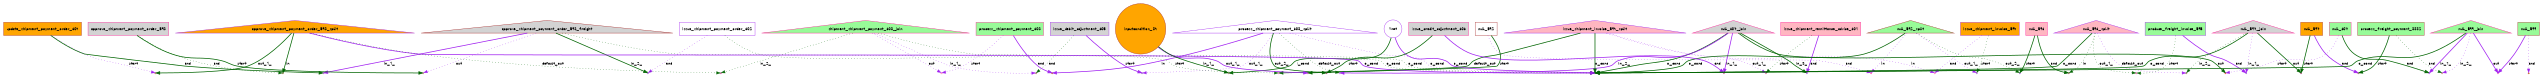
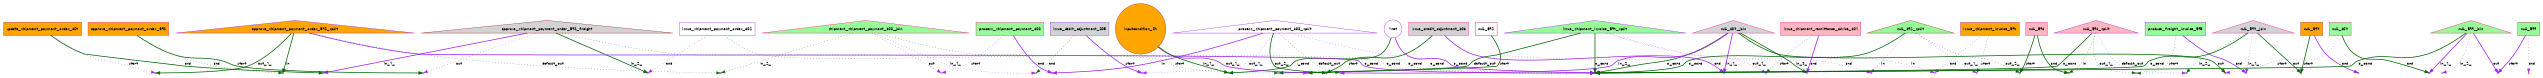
node "approve_shipment_payment_order_593": fillcolor lightgrey -> orange
node "issue_debit_adjustment_605": label "issue_debit_adjustment_605" -> "issue_debit_adjustment_305"
node "issue_shipment_invoice_594_split": fillcolor lightpink -> palegreen
node "null_592_split": label "null_592_split" -> "null_692_split"
node "process_freight_payment_3882": removed
